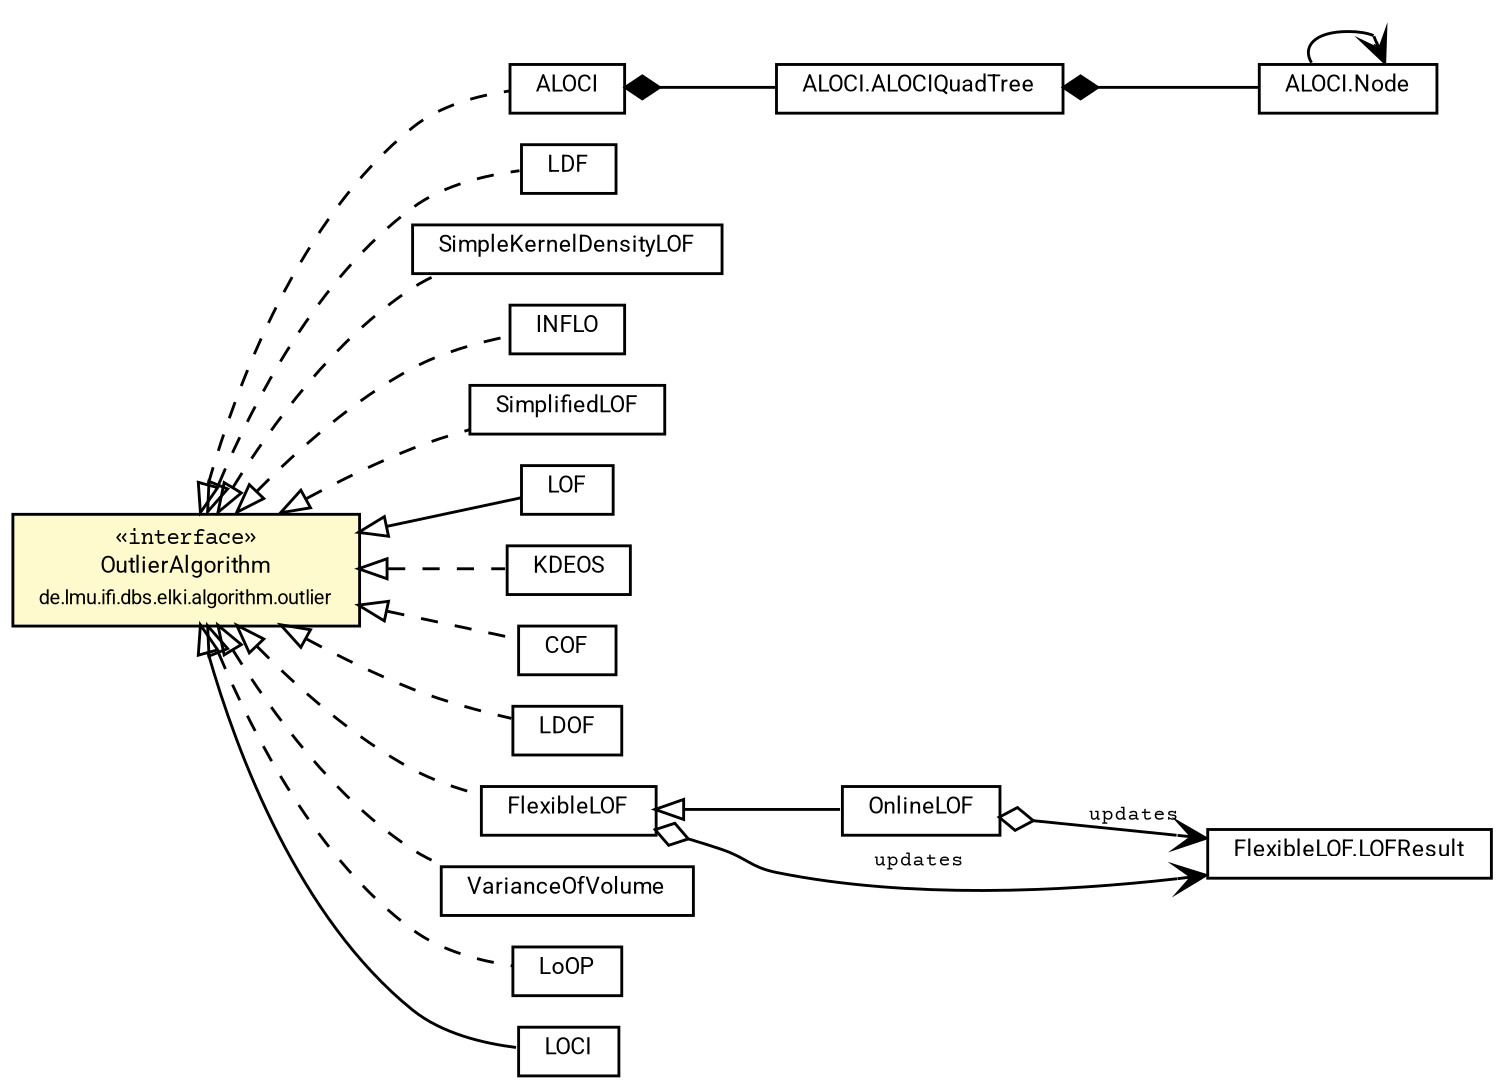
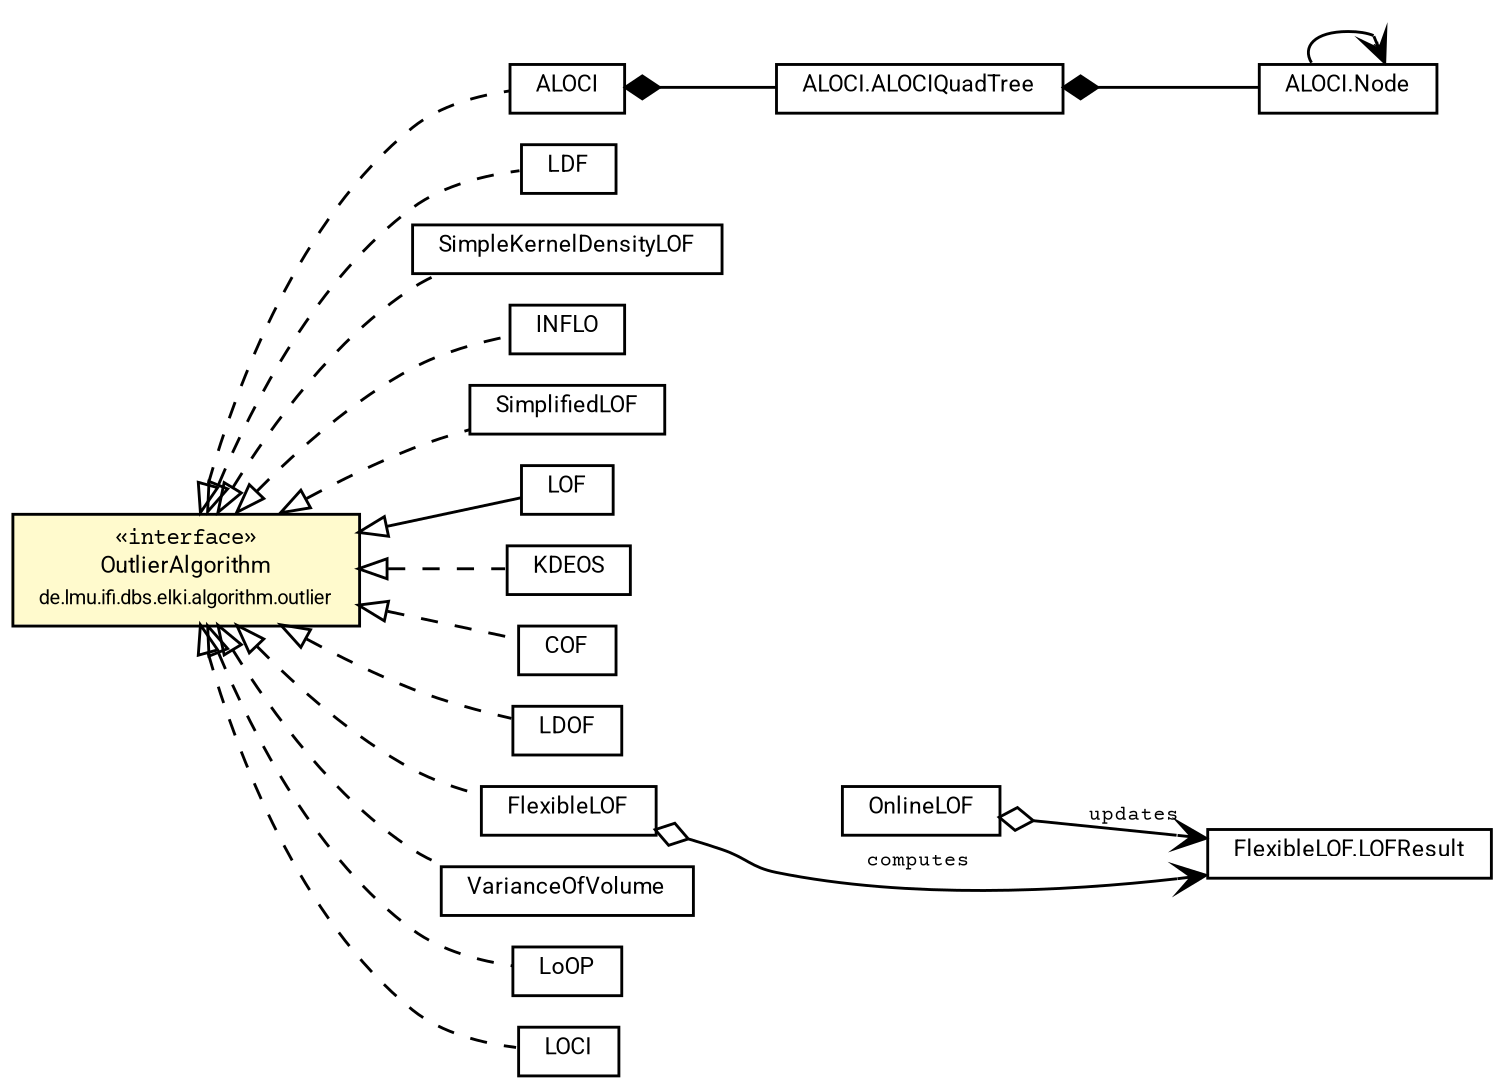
edge "OnlineLOF" -> "FlexibleLOF": removed
edge "FlexibleLOF" -- "FlexibleLOF.LOFResult": label "updates" -> "computes"
edge "LOCI" -> "OutlierAlgorithm": style solid -> dashed
